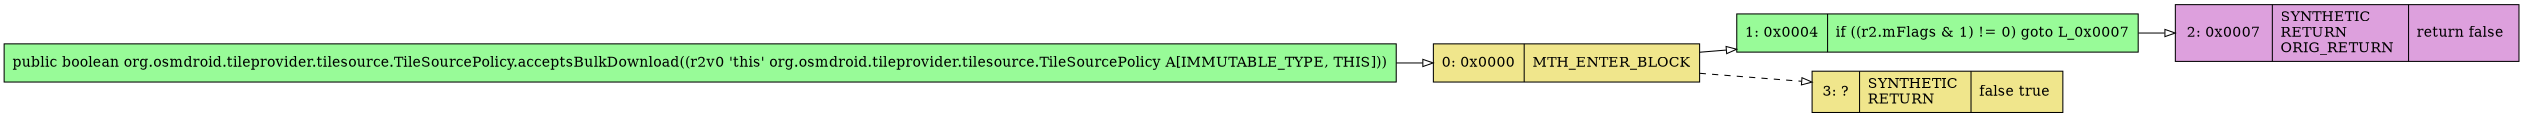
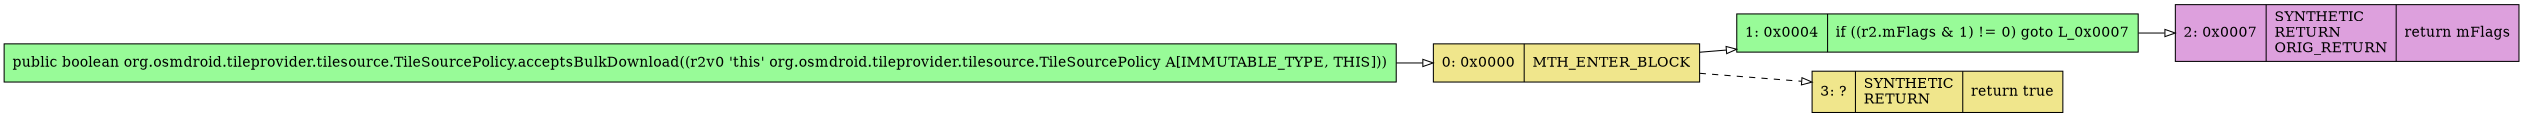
node "2: 0x0007": text "return false" -> "return mFlags"
node "3: ?": text "false true" -> "return true"
